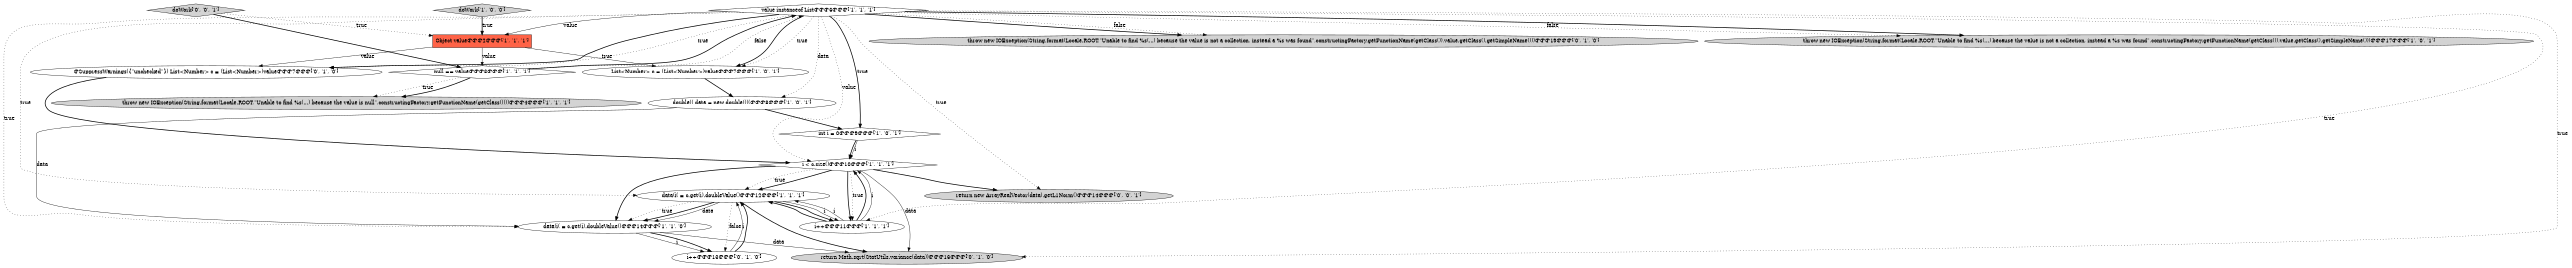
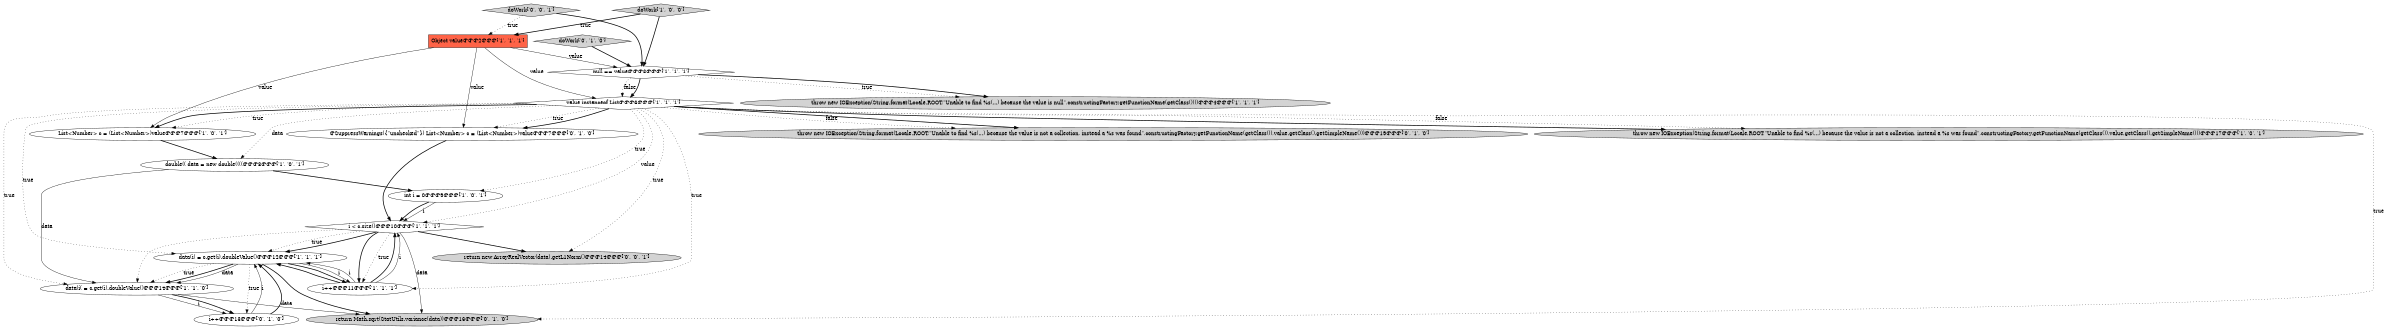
edge "value instanceof List@@@6@@@['1', '1', '1']" -> "Object value@@@2@@@['1', '1', '1']": reversed
edge "doWork['1', '0', '0']" -> "null == value@@@3@@@['1', '1', '1']": added
node "doWork['0', '1', '0']": added
edge "Object value@@@2@@@['1', '1', '1']" -> "List<Number> c = (List<Number>)value@@@7@@@['1', '0', '1']": label "true" -> "value"
edge "value instanceof List@@@6@@@['1', '1', '1']" -> "int i = 0@@@9@@@['1', '0', '1']": style bold -> dotted
node "int i = 0@@@9@@@['1', '0', '1']": shape diamond -> ellipse
edge "i < c.size()@@@10@@@['1', '1', '1']" -> "data(i( = c.get(i).doubleValue()@@@14@@@['1', '1', '0']": style bold -> dotted
edge "data(i( = c.get(i).doubleValue()@@@12@@@['1', '1', '1']" -> "i++@@@13@@@['0', '1', '0']": label "false" -> "true"
